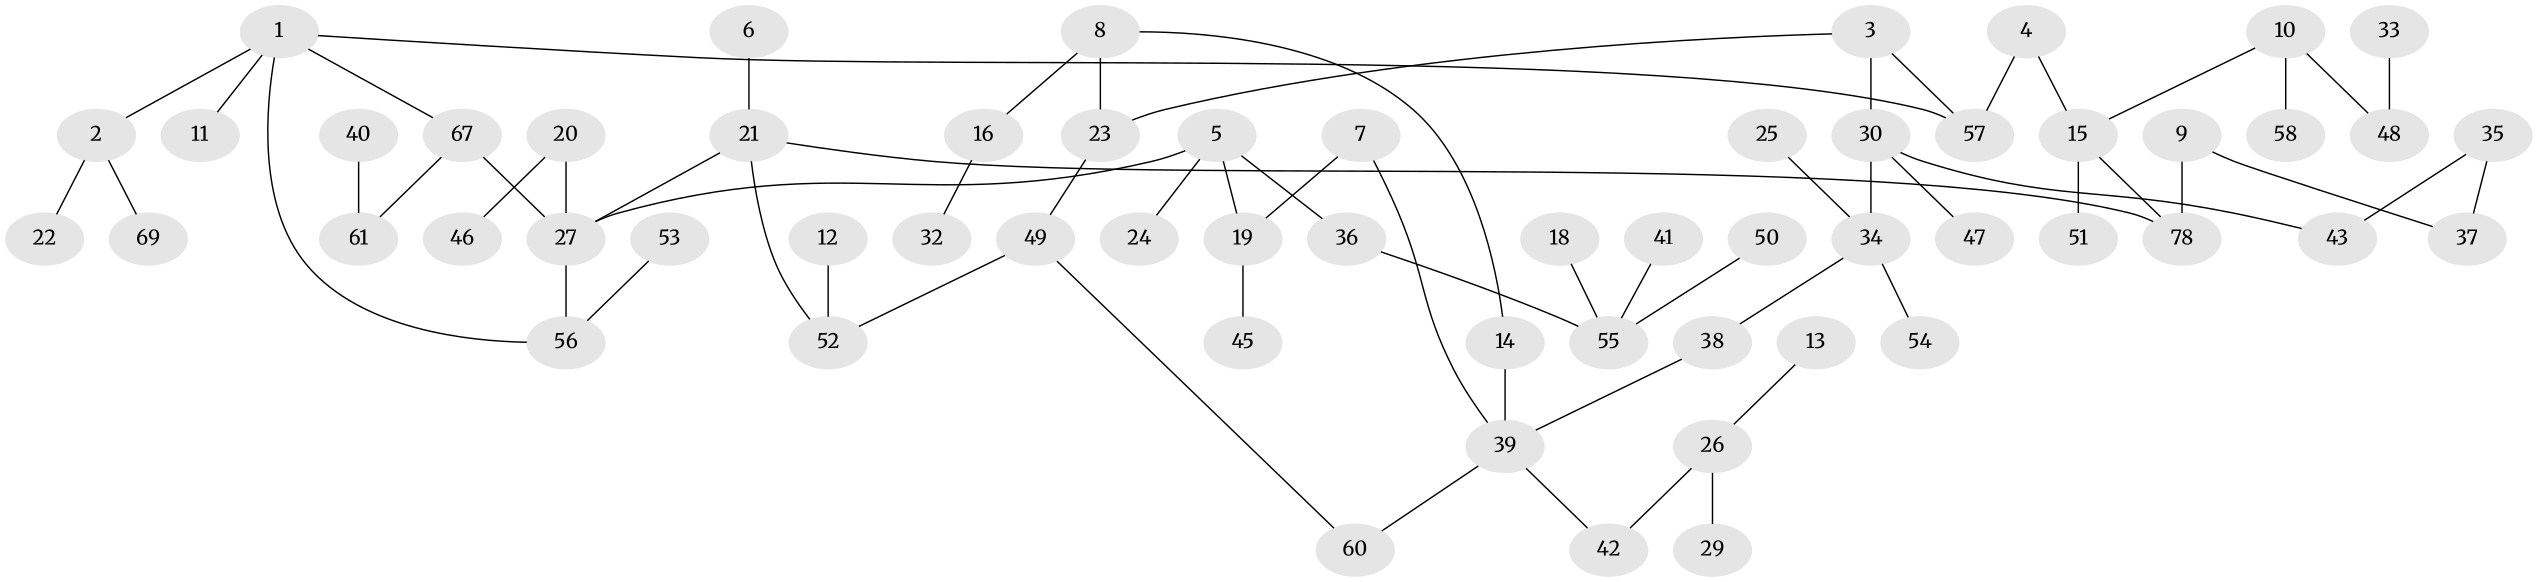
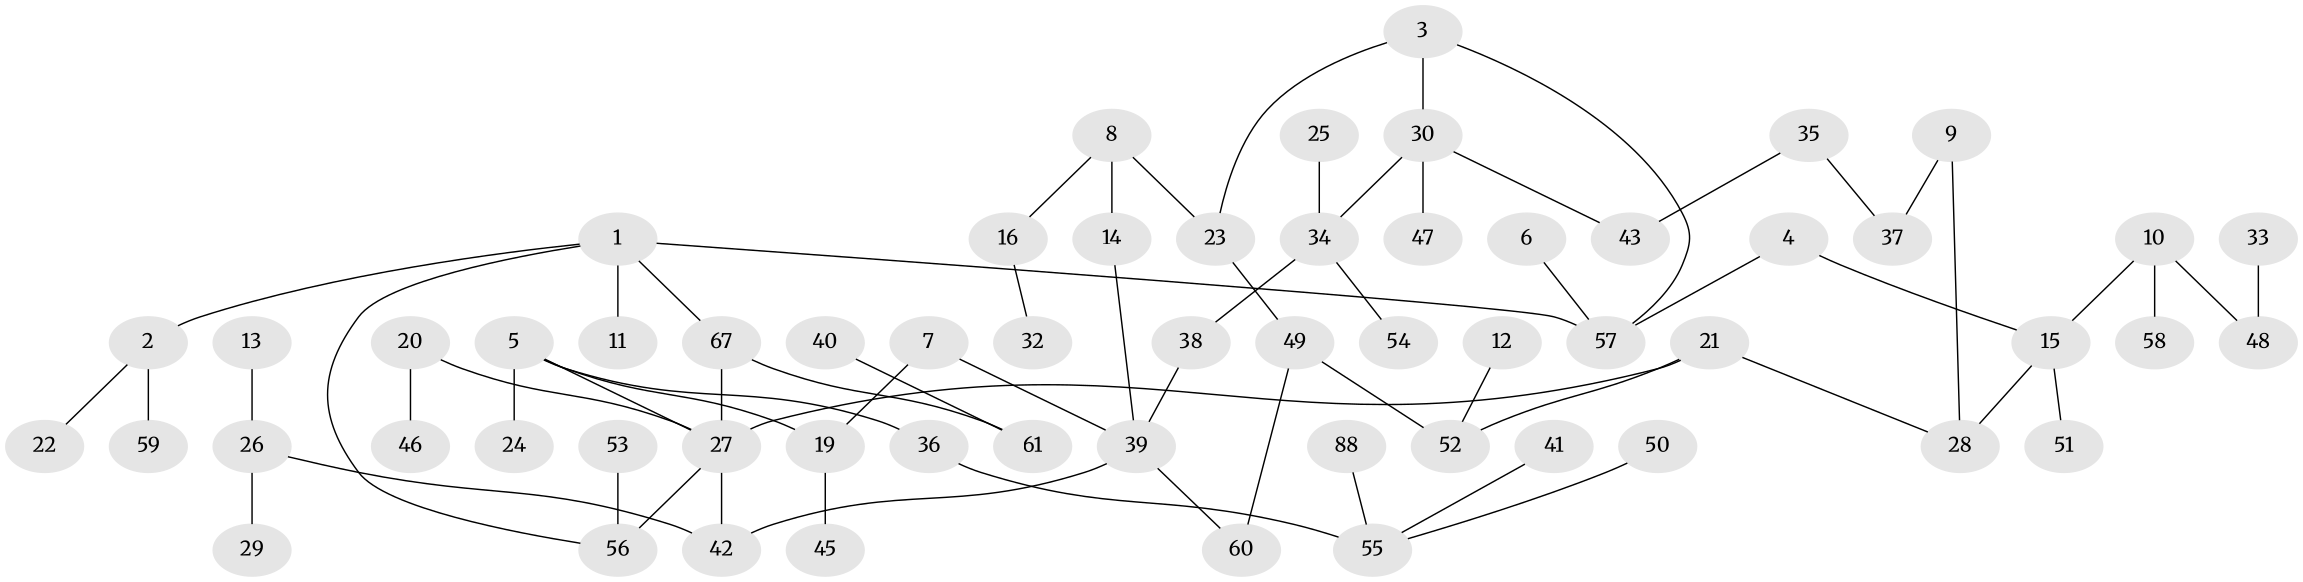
edge "6" -- "21": now "6" -- "57"
node "69": label "69" -> "59"
node "18": label "18" -> "88"
node "78": label "78" -> "28"
edge "27" -- "42": added
